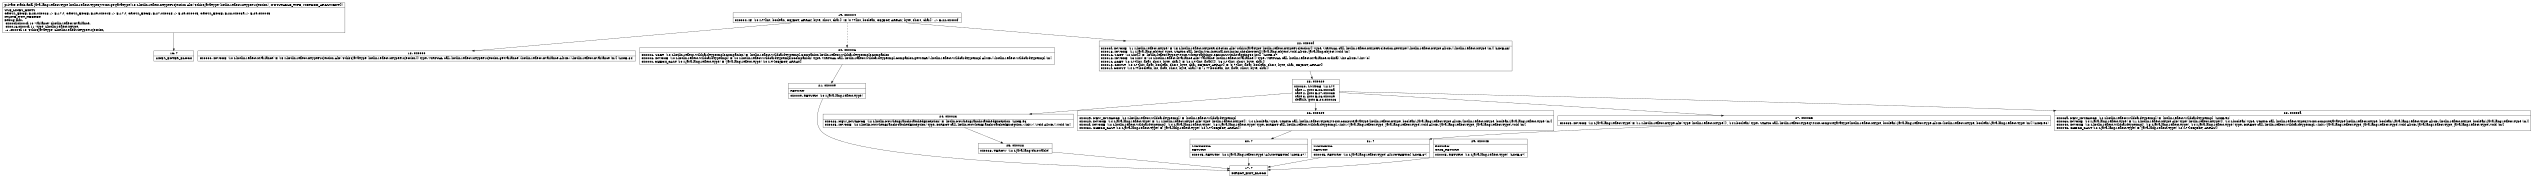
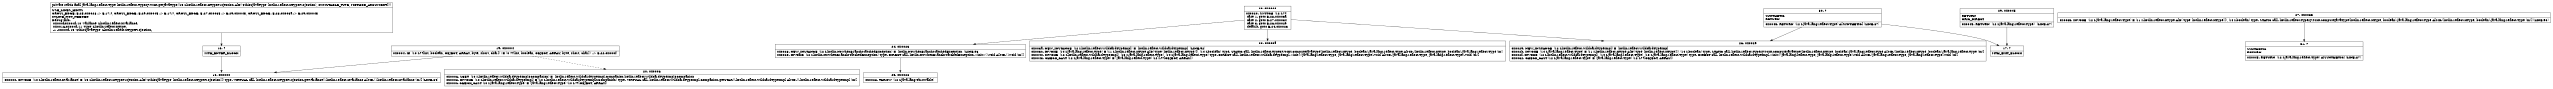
node "22: 0x000f": removed
node "16: ?": text "LINES_ENTER_BLOCK" -> "MTH_ENTER_BLOCK"
edge "16: ?" -> "18: 0x0000": added
node "21: 0x000e": removed
node "23: 0x0020": text "case 2: goto B:27:0x0035" -> "case 2: goto B:27:0x0034"
edge "23: 0x0020" -> "27: 0x0035": removed
edge "26: 0x0029" -> "30: ?": reversed
node "29: 0x0045": text "ORIG_RETURN" -> "ORIG_DIRECT"
edge "25: 0x0028" -> "17: ?": removed
edge "31: ?" -> "17: ?": removed
node "17: ?": text "DIRECT_EXIT_BLOCK" -> "MTH_EXIT_BLOCK"
